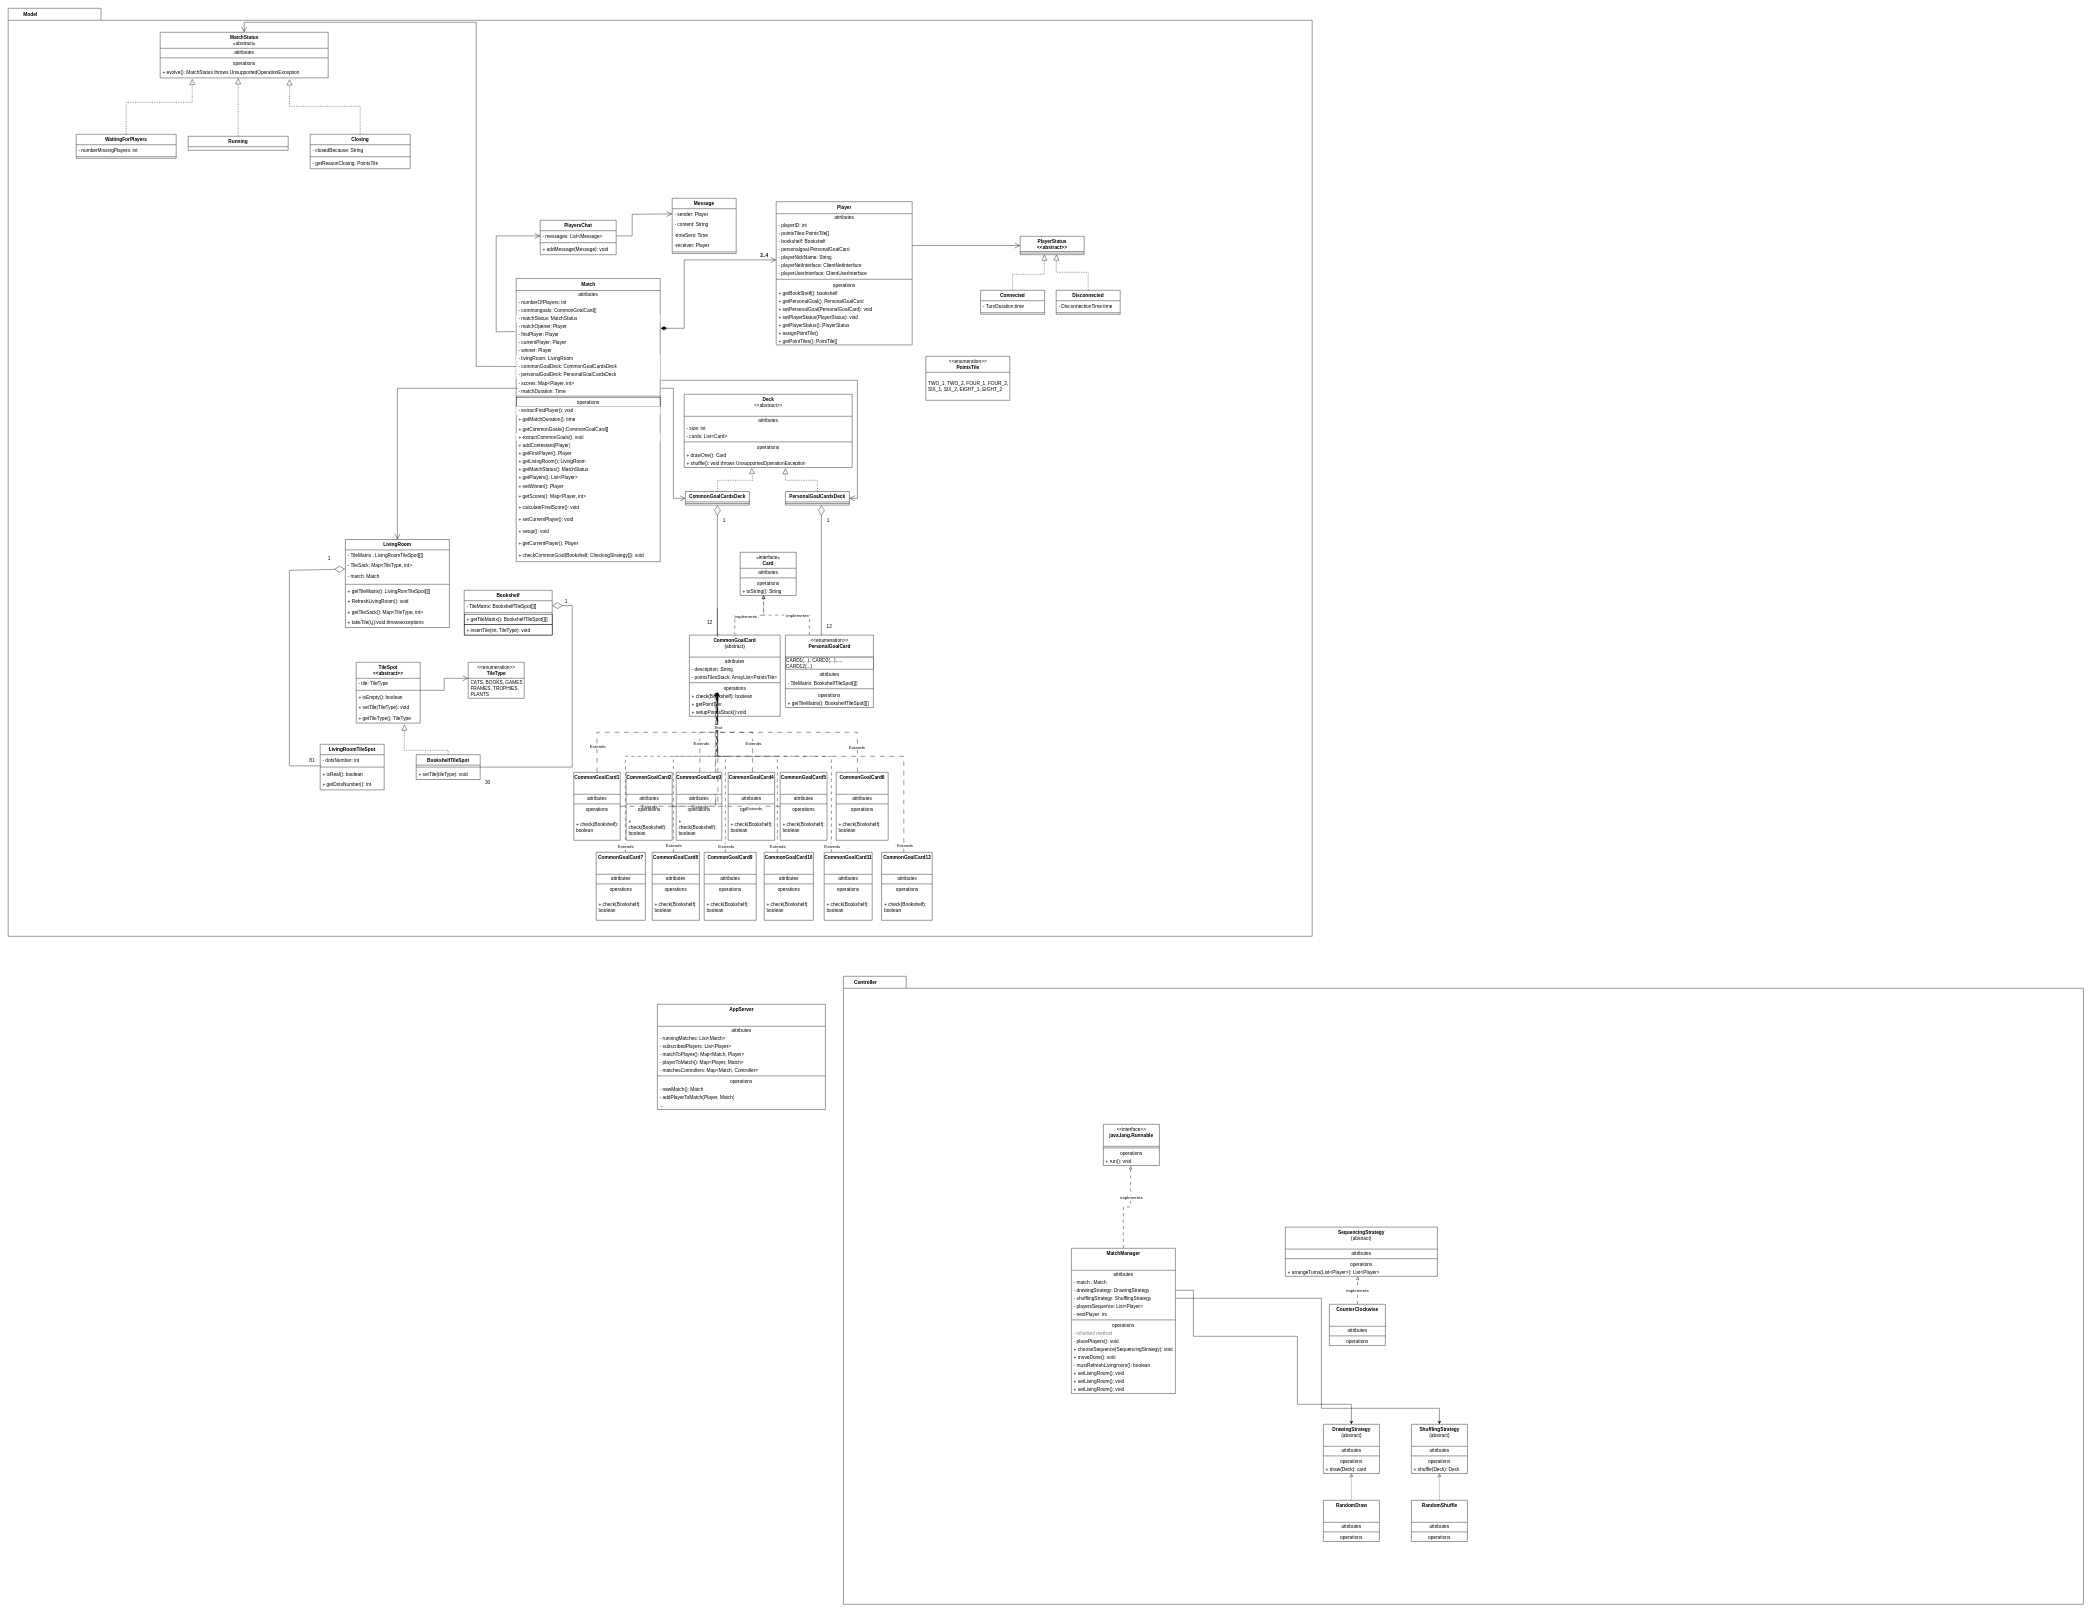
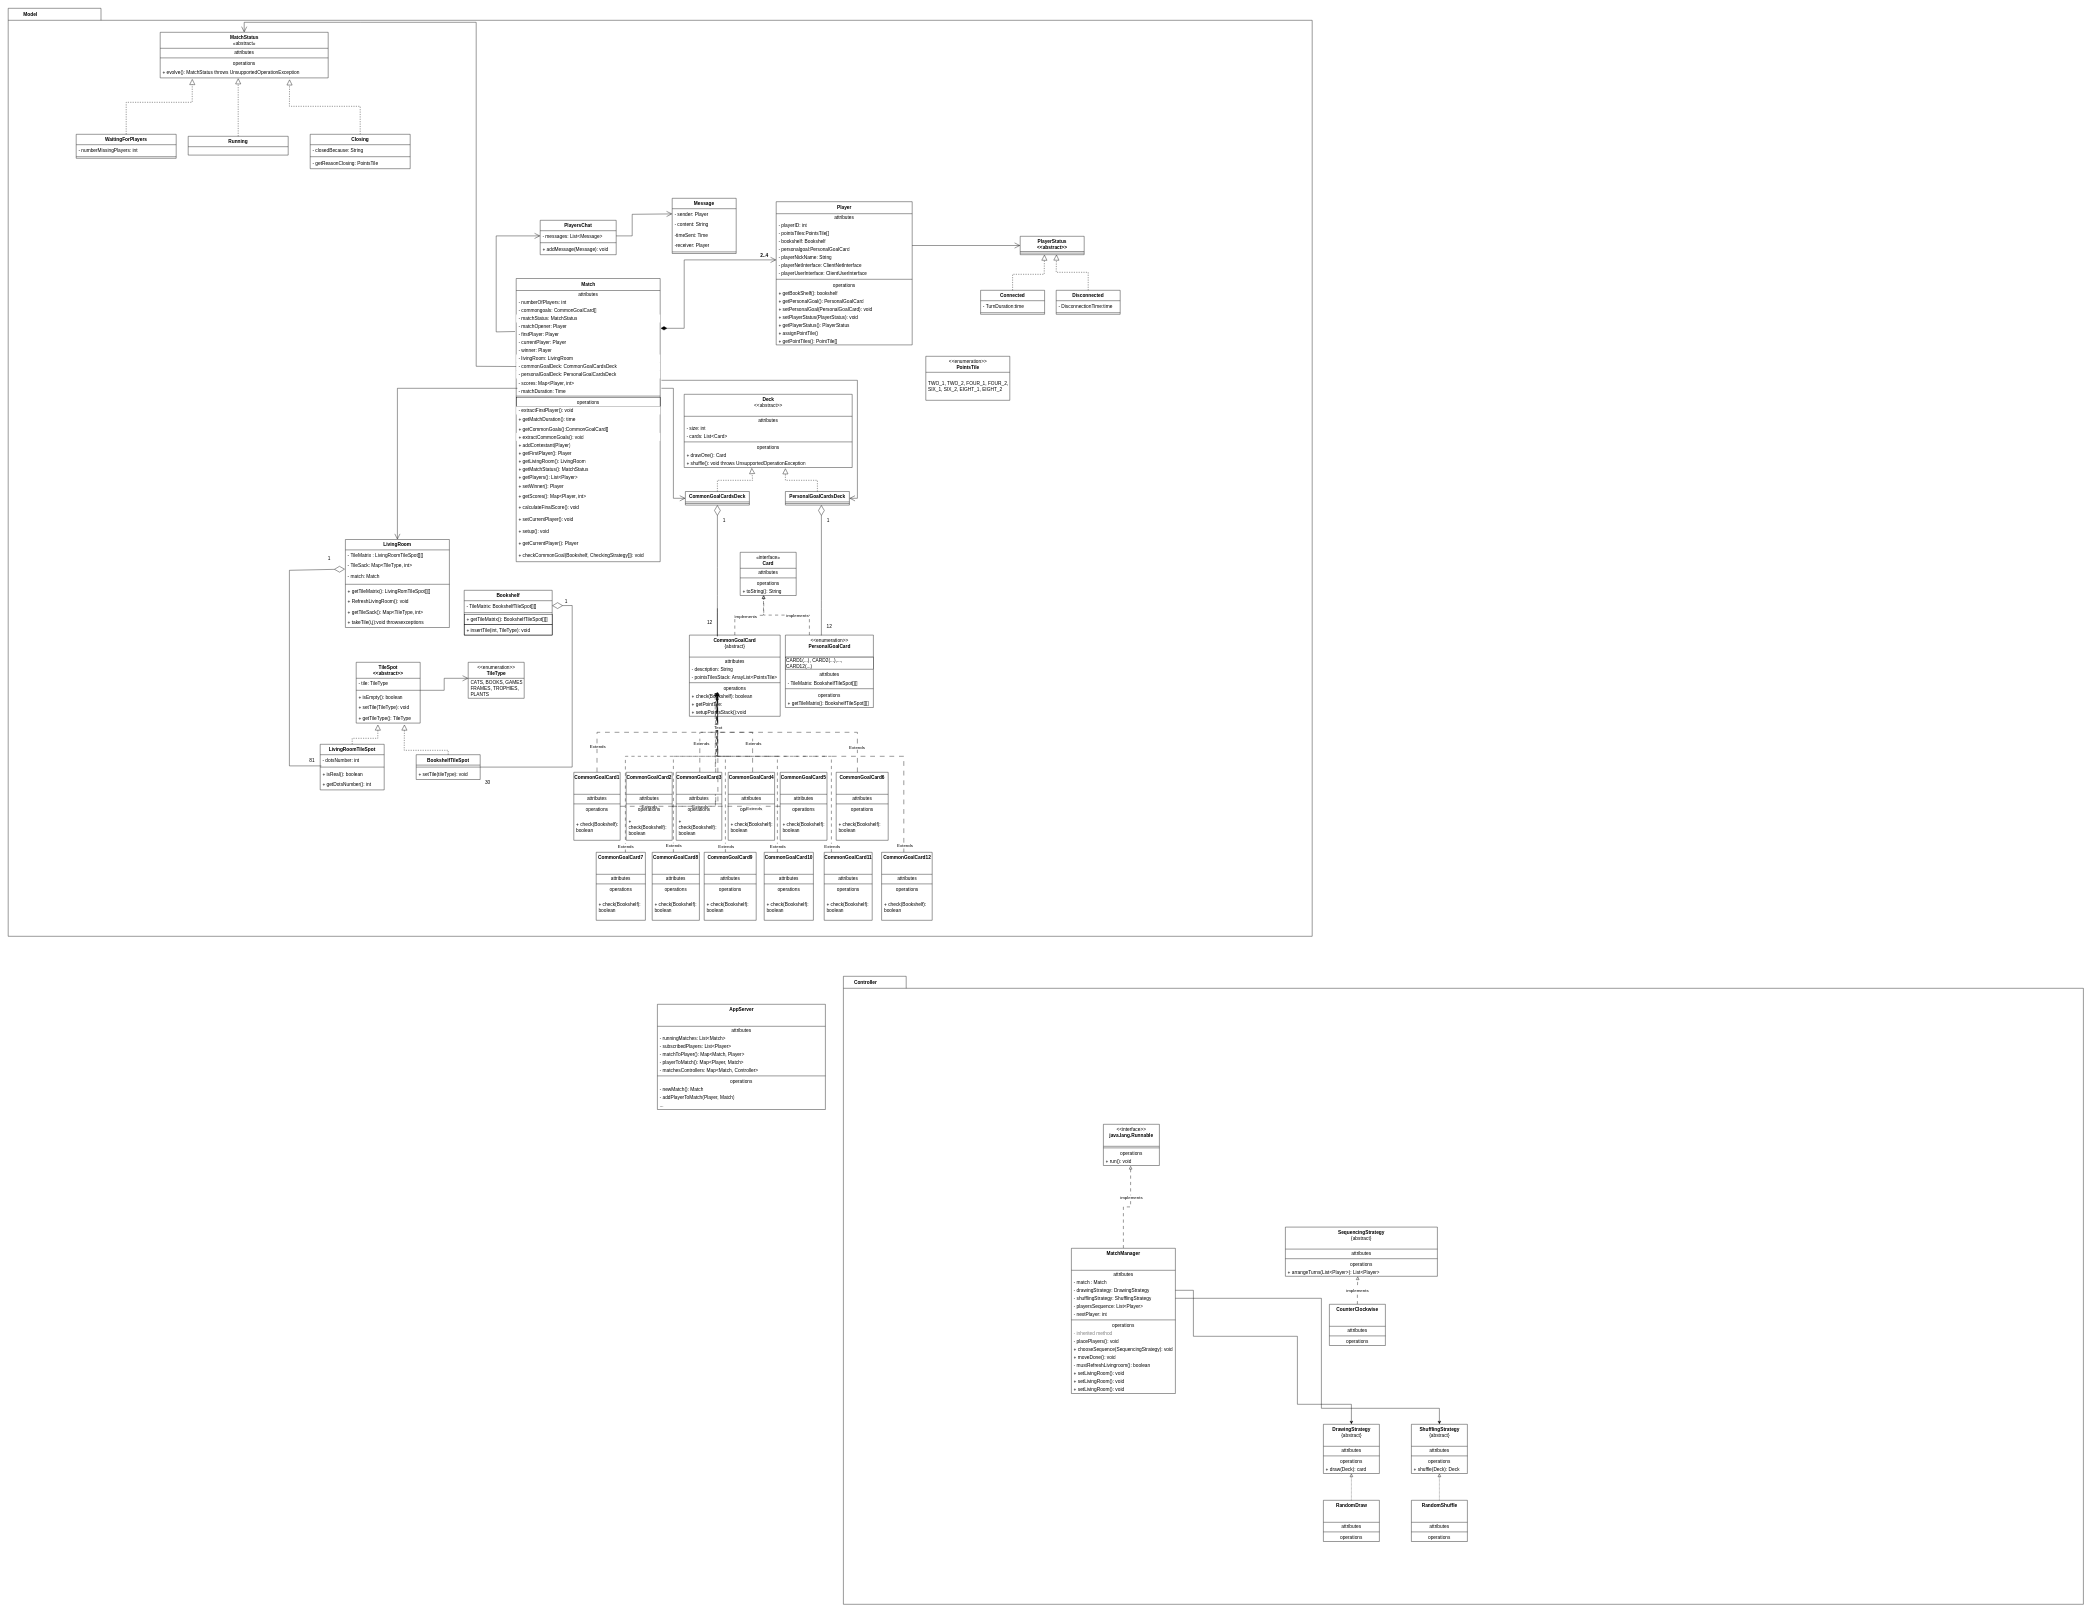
node "Running": size 100x14 -> 100x19
edge "LivingRoomTileSpot" -> "+ getTileType(): TileType": added
